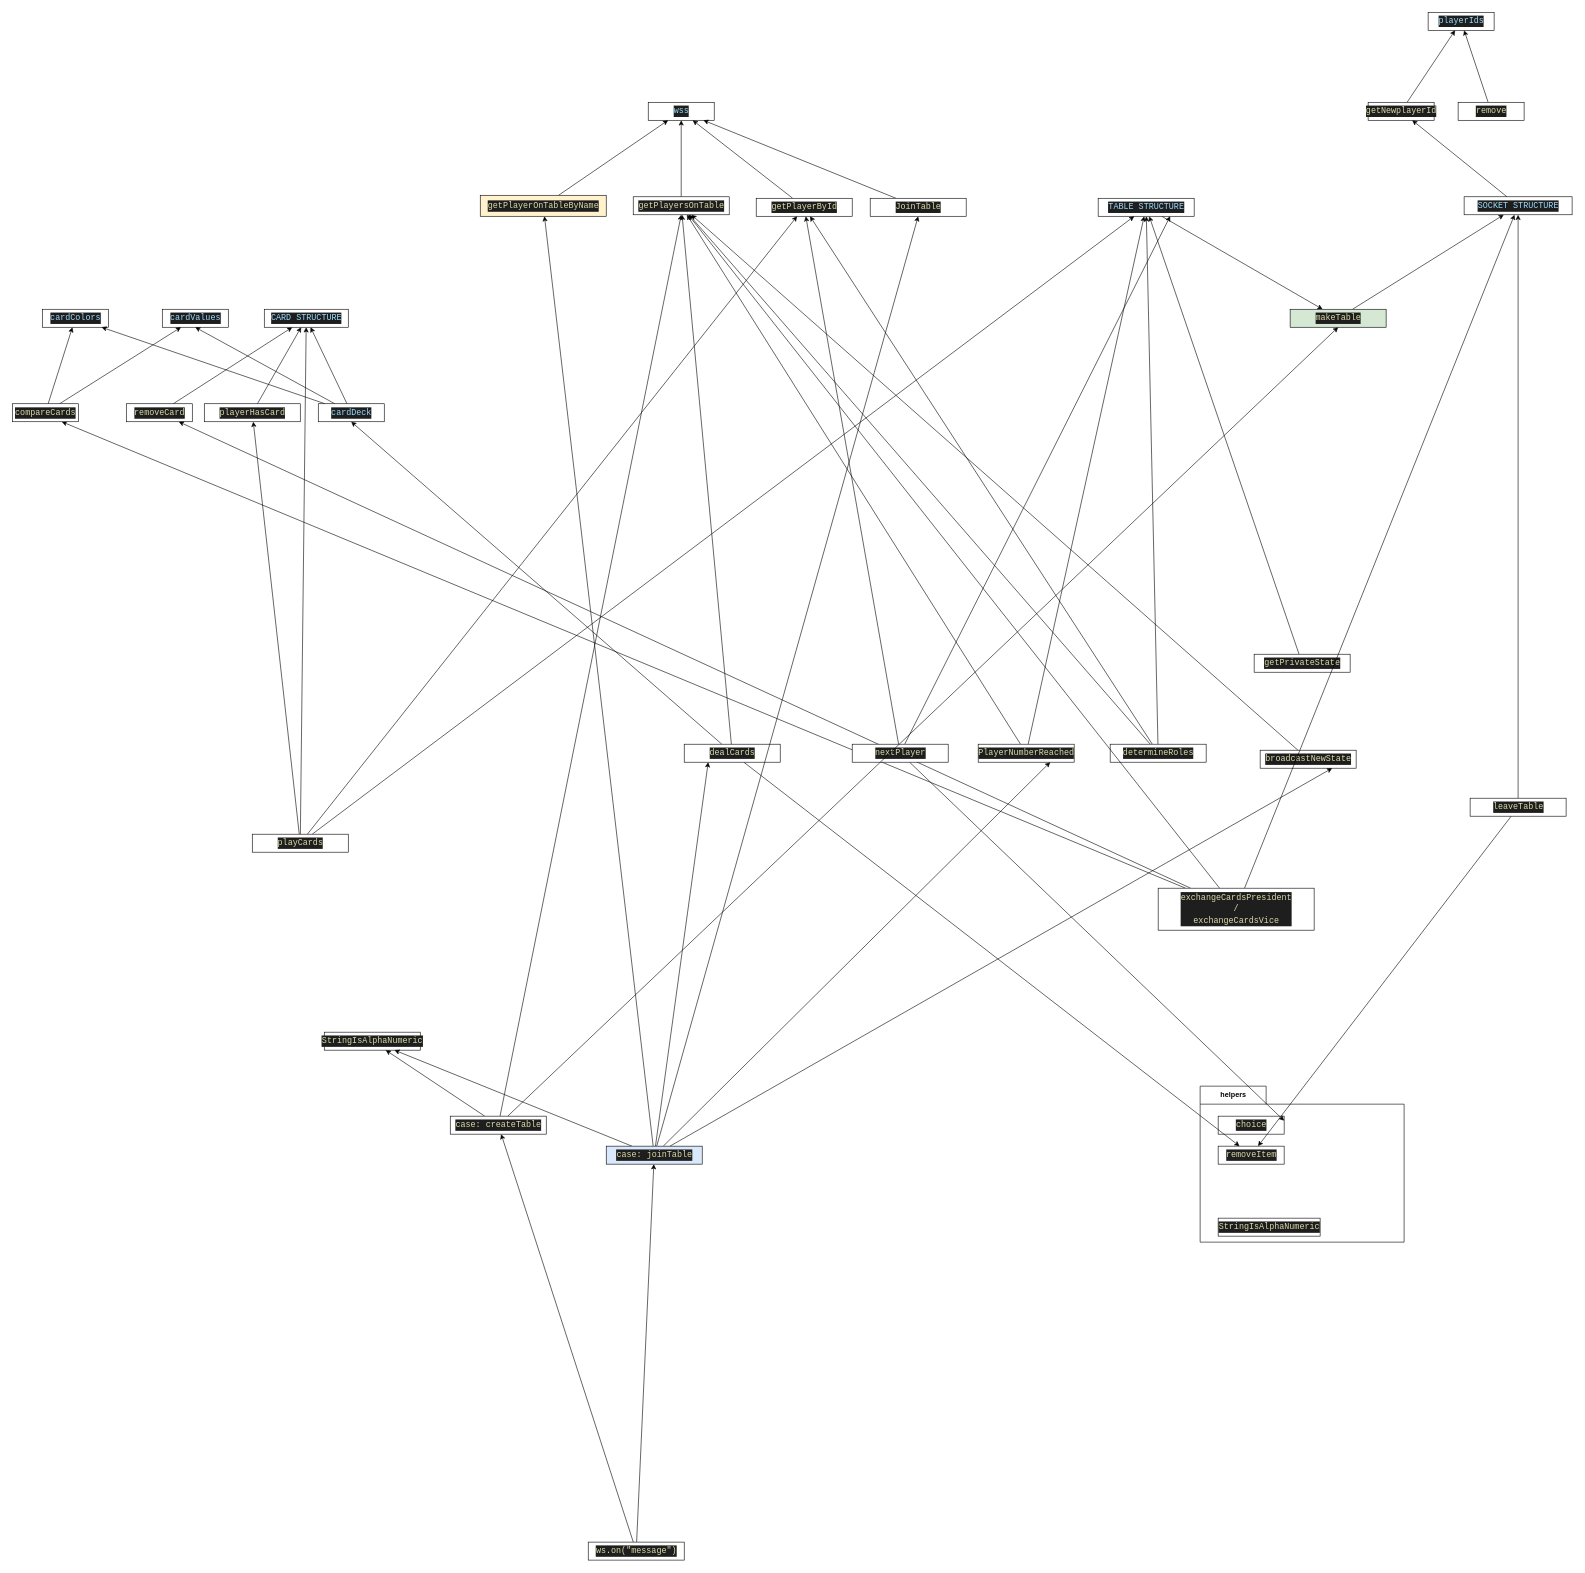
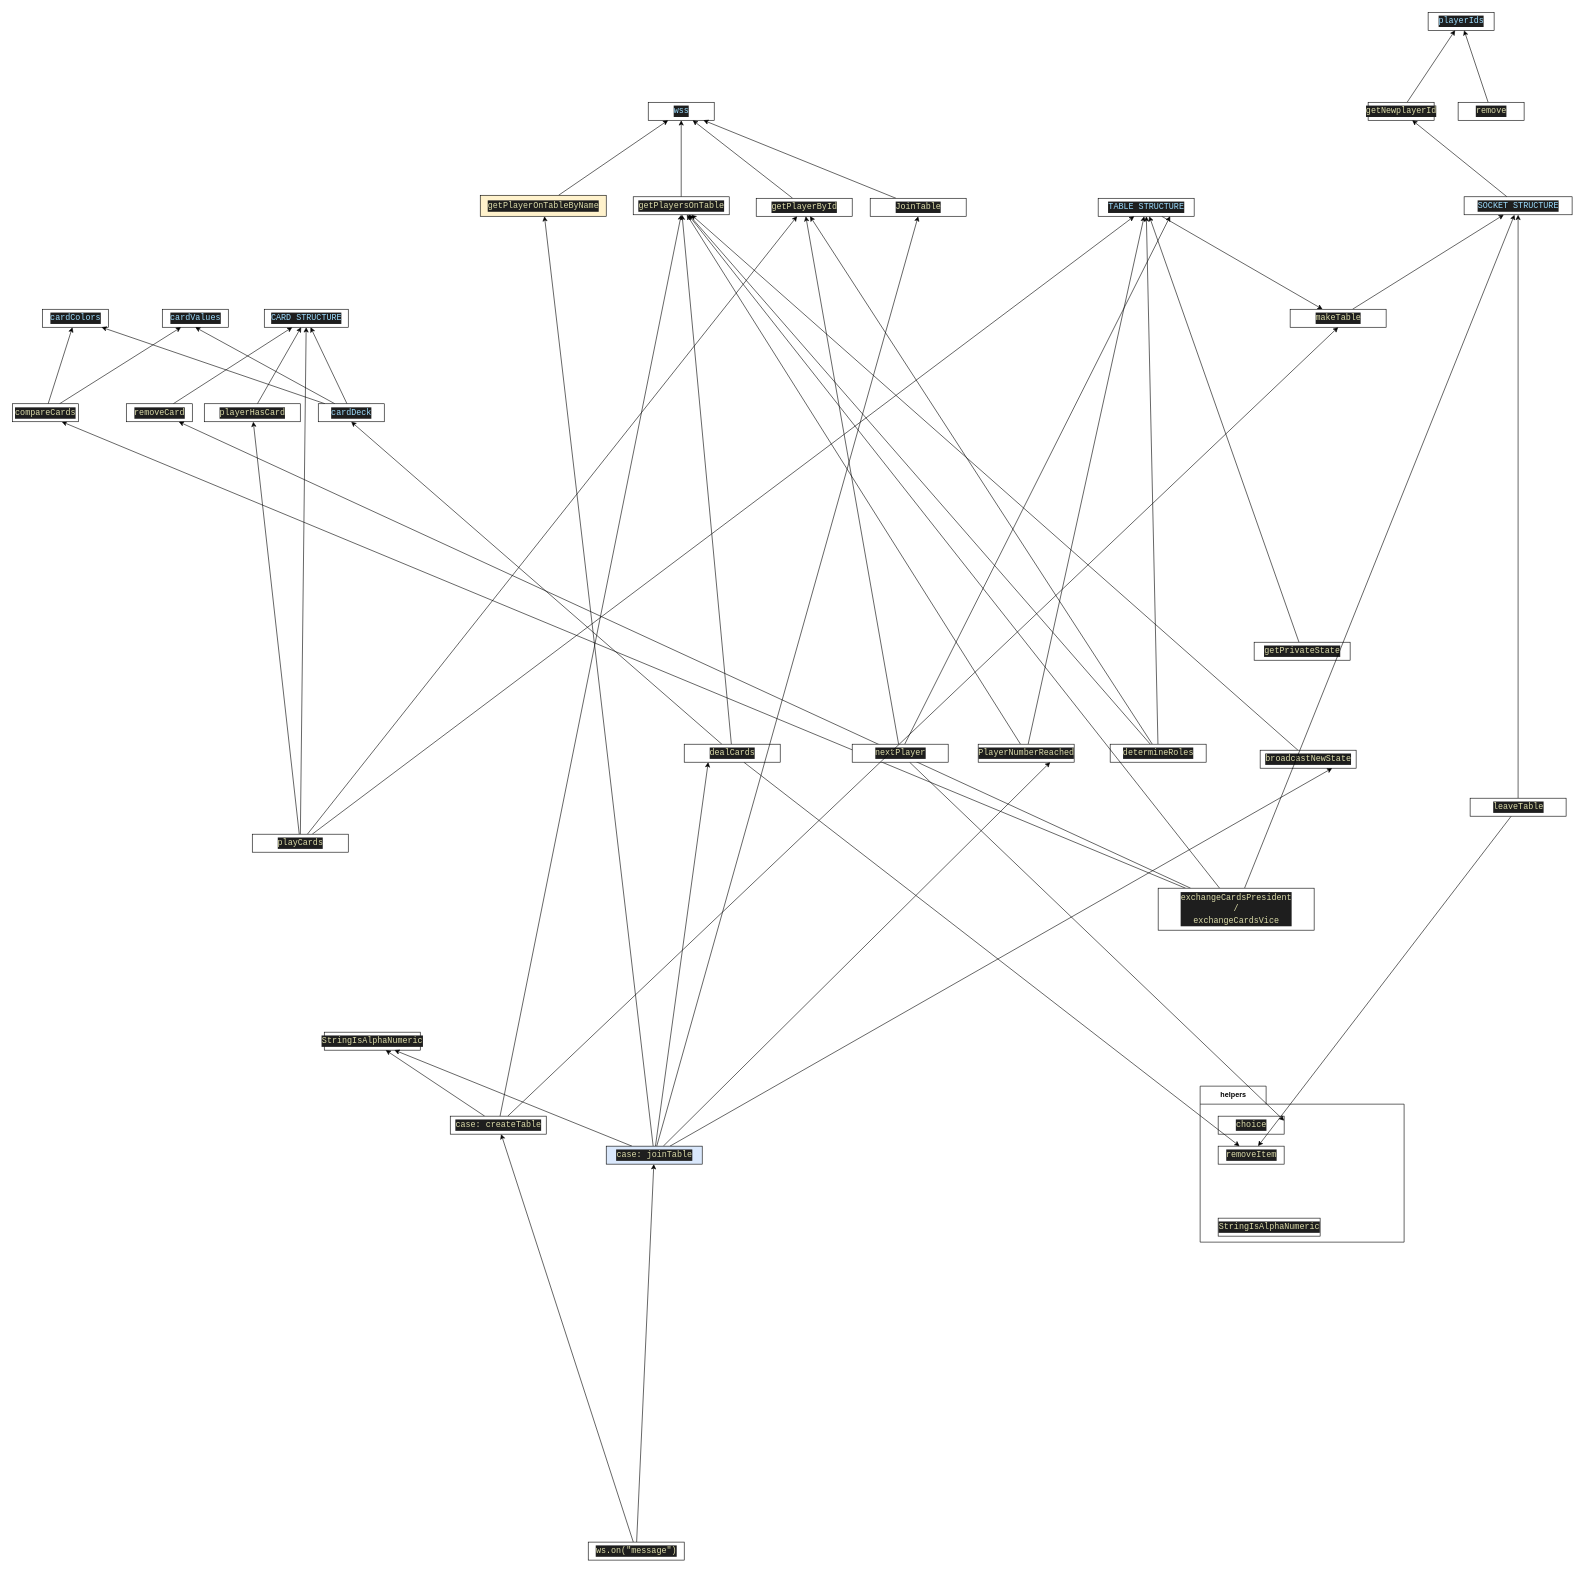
node "makeTable": fillcolor #d5e8d4 -> #ffffff
node "getPrivateState": moved (1302, 663) -> (1302, 651)
